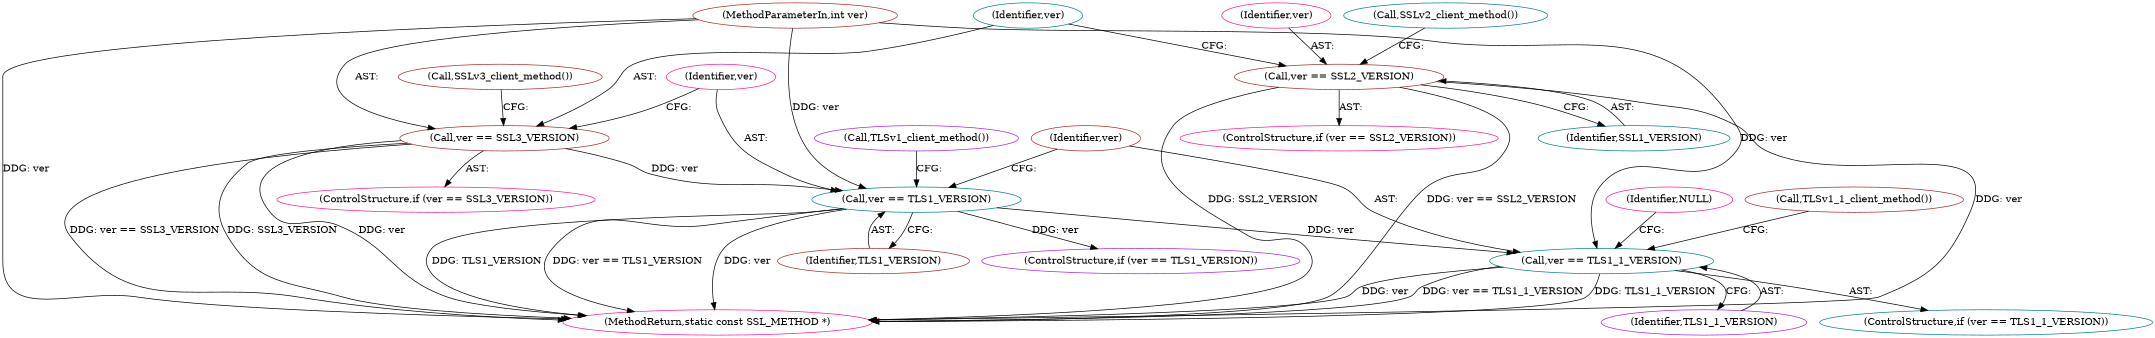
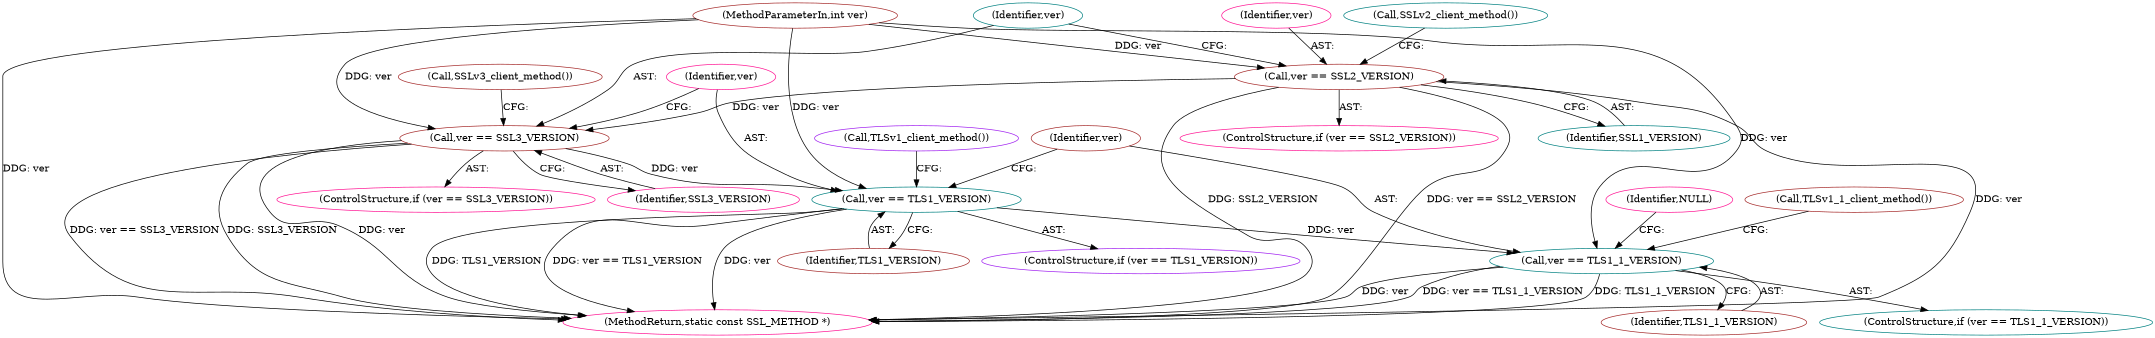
edge "(MethodParameterIn,int ver)" -> "(Call,ver == SSL2_VERSION)": added, label "DDG: ver"
edge "(MethodParameterIn,int ver)" -> "(Call,ver == SSL3_VERSION)": label "AST: " -> "DDG: ver"
edge "(Call,ver == SSL2_VERSION)" -> "(Call,ver == SSL3_VERSION)": added, label "DDG: ver"
node "(Identifier,SSL3_VERSION)": added
edge "(Call,ver == TLS1_VERSION)" -> "(ControlStructure,if (ver == TLS1_VERSION))": label "DDG: ver" -> "AST: "
node "(Identifier,TLS1_1_VERSION)": color purple -> brown
